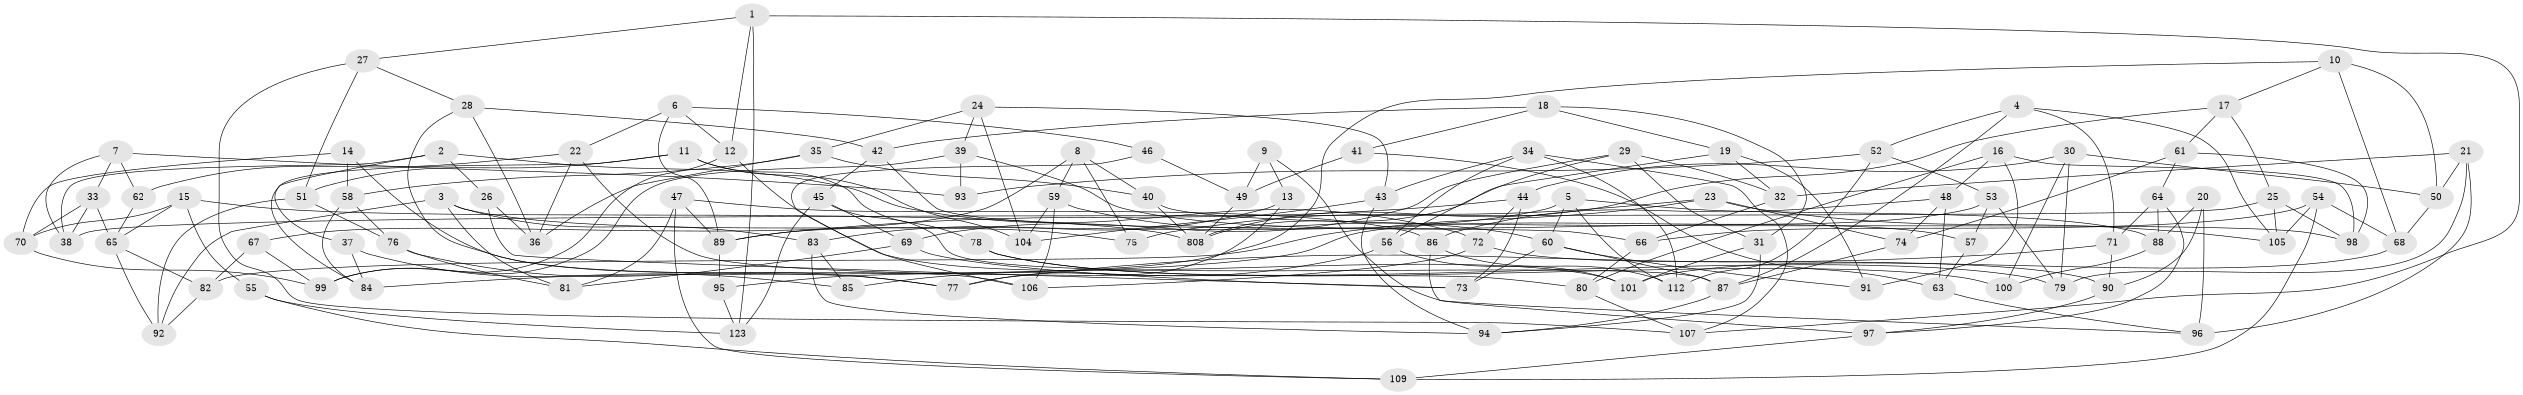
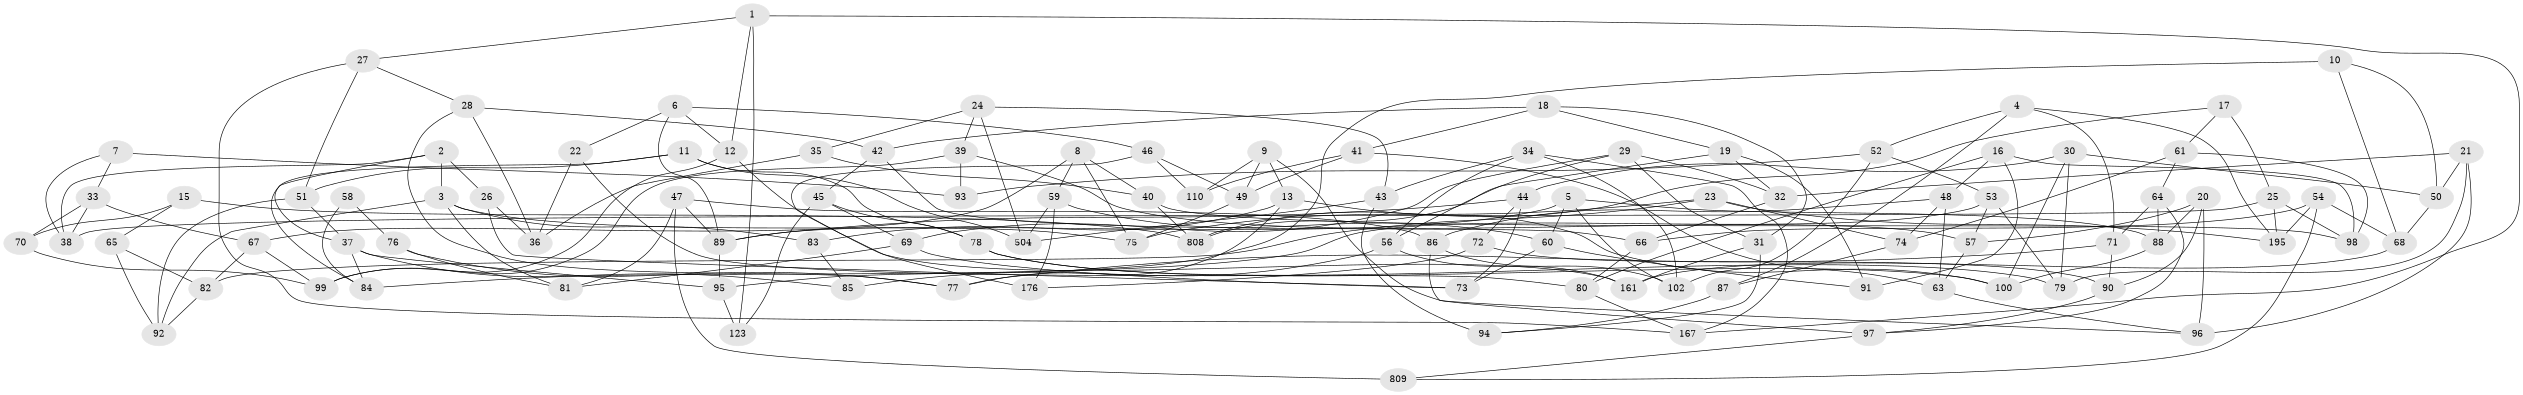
edge "10" -- "17": removed
node "14": removed
edge "35" -- "58": removed
node "62": removed
node "110": added
edge "2" -- "72": now "2" -- "3"
edge "33" -- "65": now "33" -- "67"
edge "49" -- "808": now "49" -- "75"
edge "51" -- "76": now "51" -- "37"
edge "20" -- "57": added
node "104": label "104" -> "504"
node "105": label "105" -> "195"
edge "13" -- "100": added
edge "60" -- "87": removed
edge "37" -- "95": added
edge "45" -- "87": now "45" -- "78"
node "55": removed
node "106": label "106" -> "176"
node "101": label "101" -> "161"
node "112": label "112" -> "102"
edge "83" -- "94": removed
node "107": label "107" -> "167"
node "109": label "109" -> "809"
